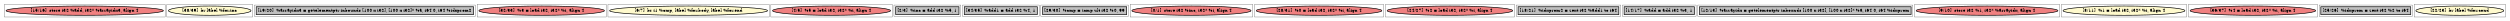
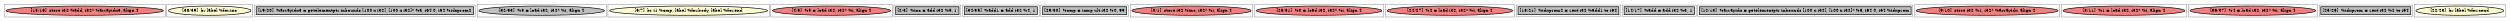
node "[32/33]  %3 = load i32, i32* %i, align 4": fillcolor lightcoral -> grey
node "[8/11]  %1 = load i32, i32* %i, align 4": fillcolor lemonchiffon -> lightcoral
